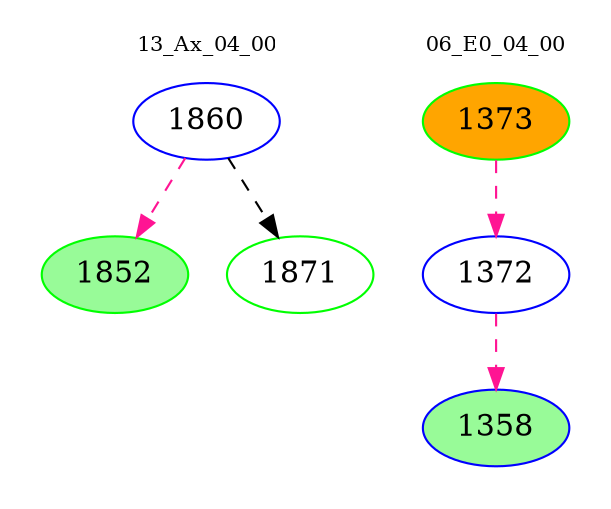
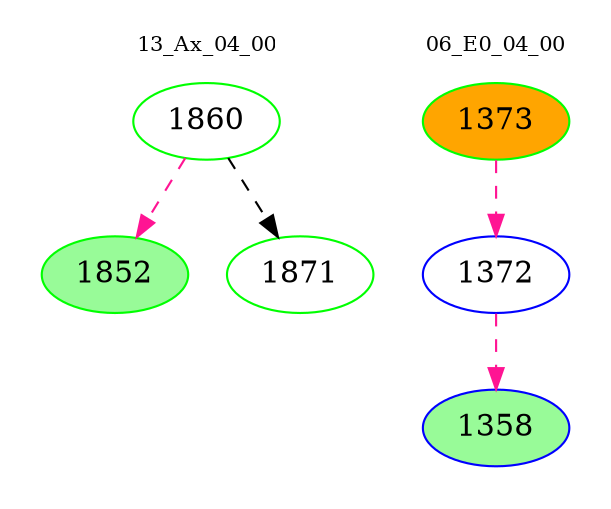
node "1860": color blue -> green
